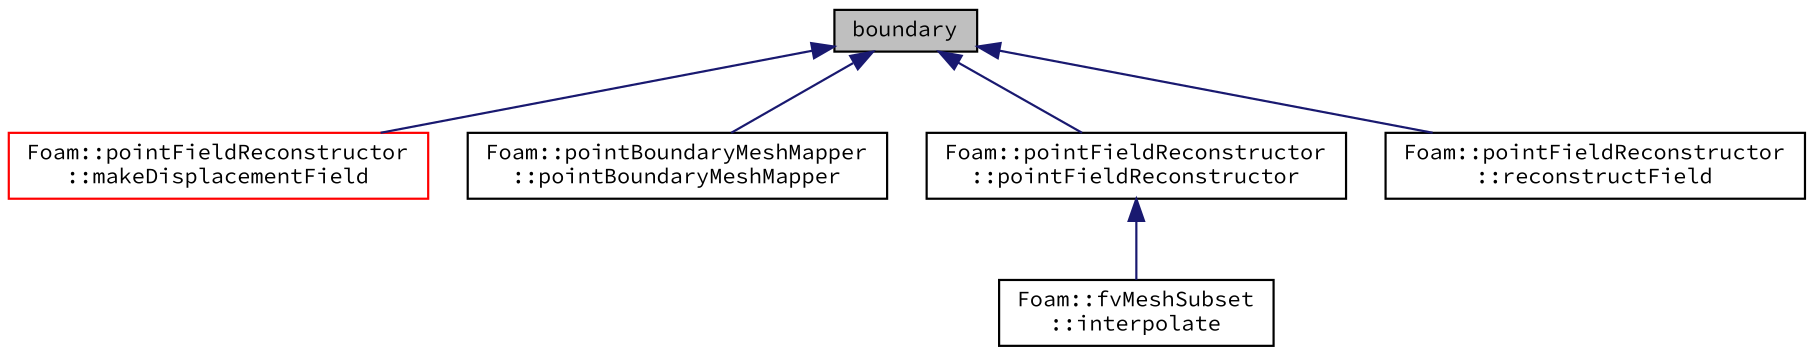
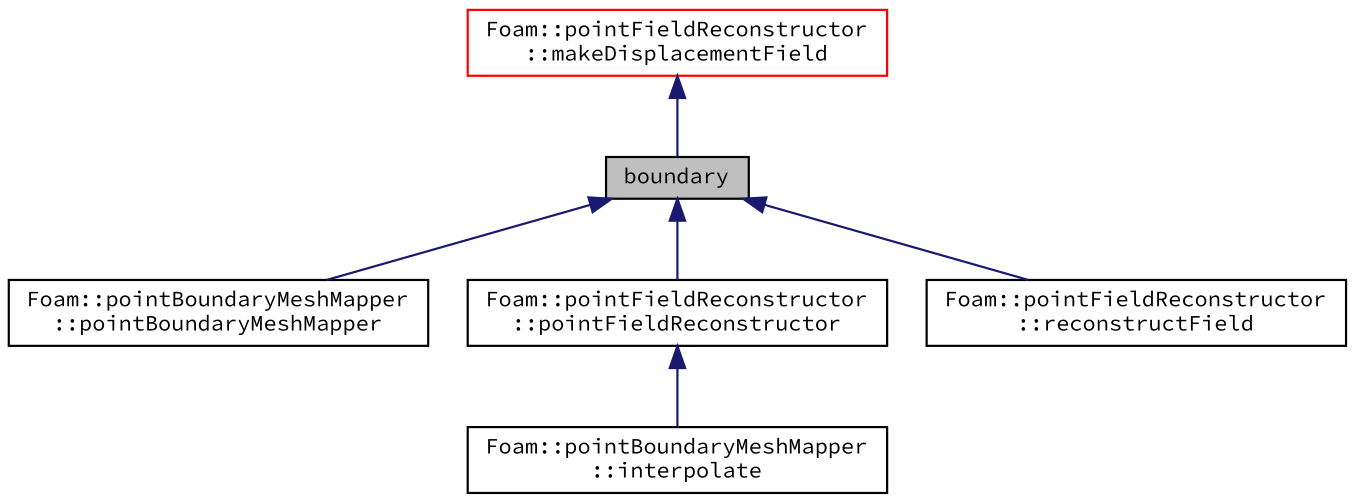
edge "Foam::pointFieldReconstructor ::makeDisplacementField" -> "boundary": reversed
node "Foam::fvMeshSubset ::interpolate": label "Foam::fvMeshSubset ::interpolate" -> "Foam::pointBoundaryMeshMapper ::interpolate"
